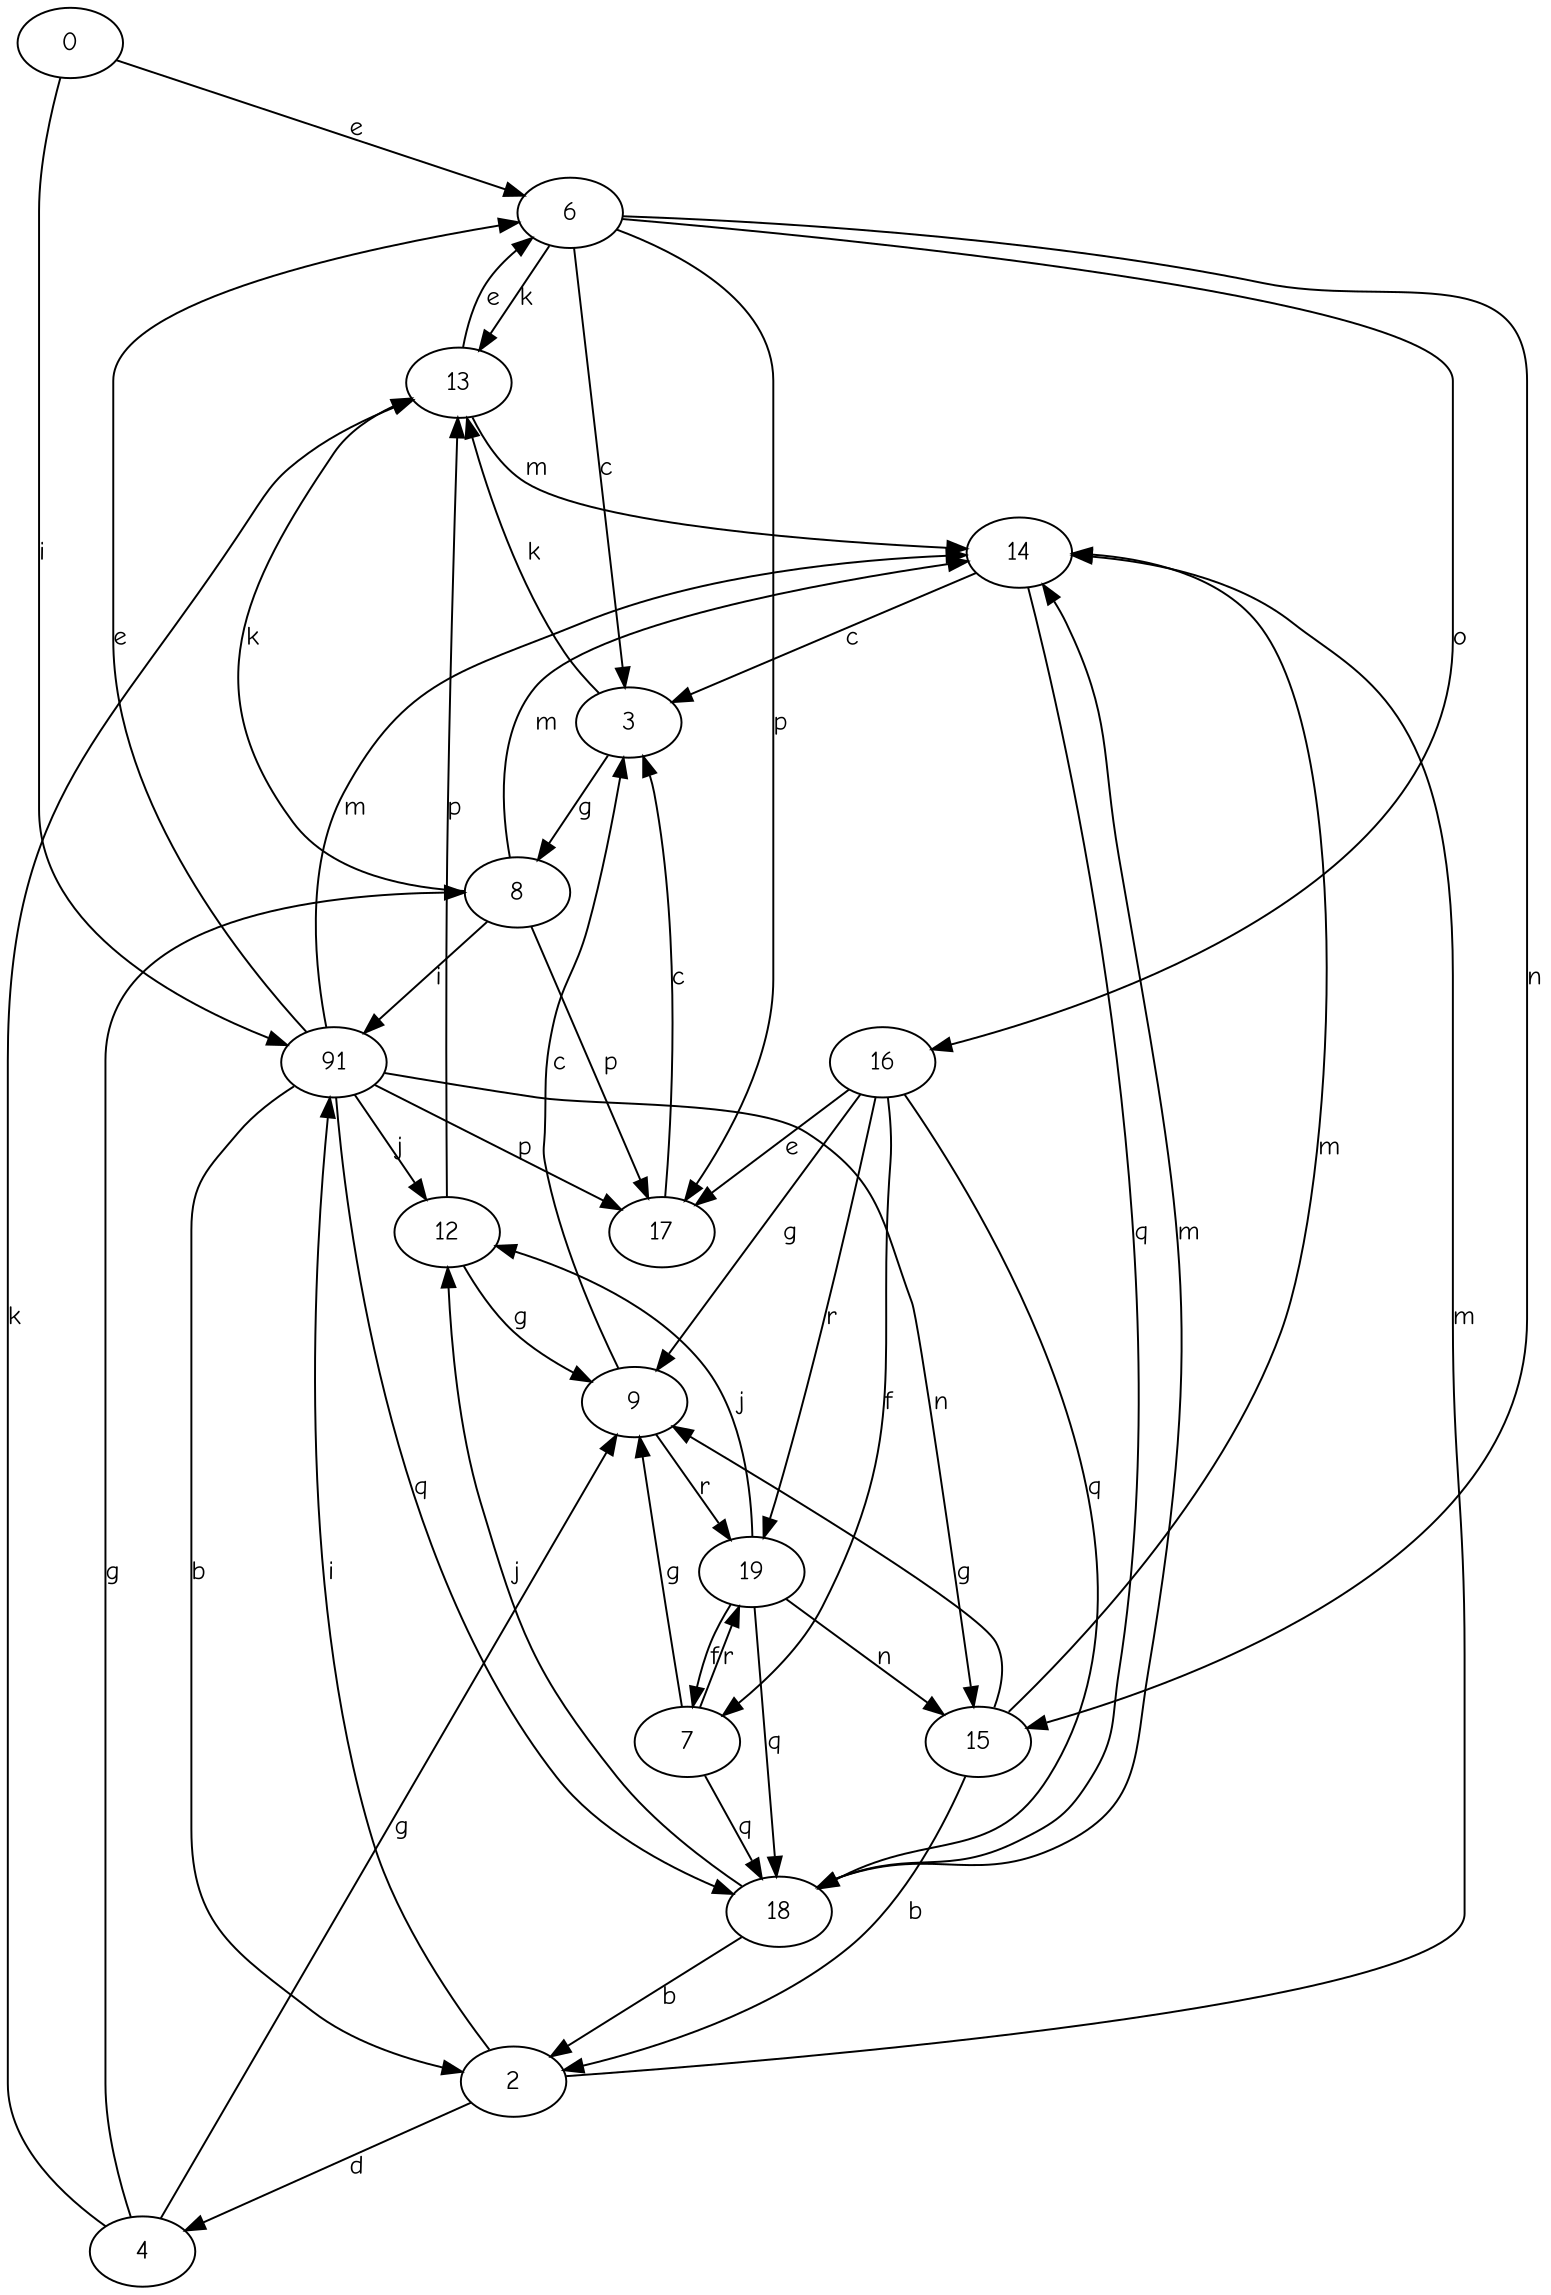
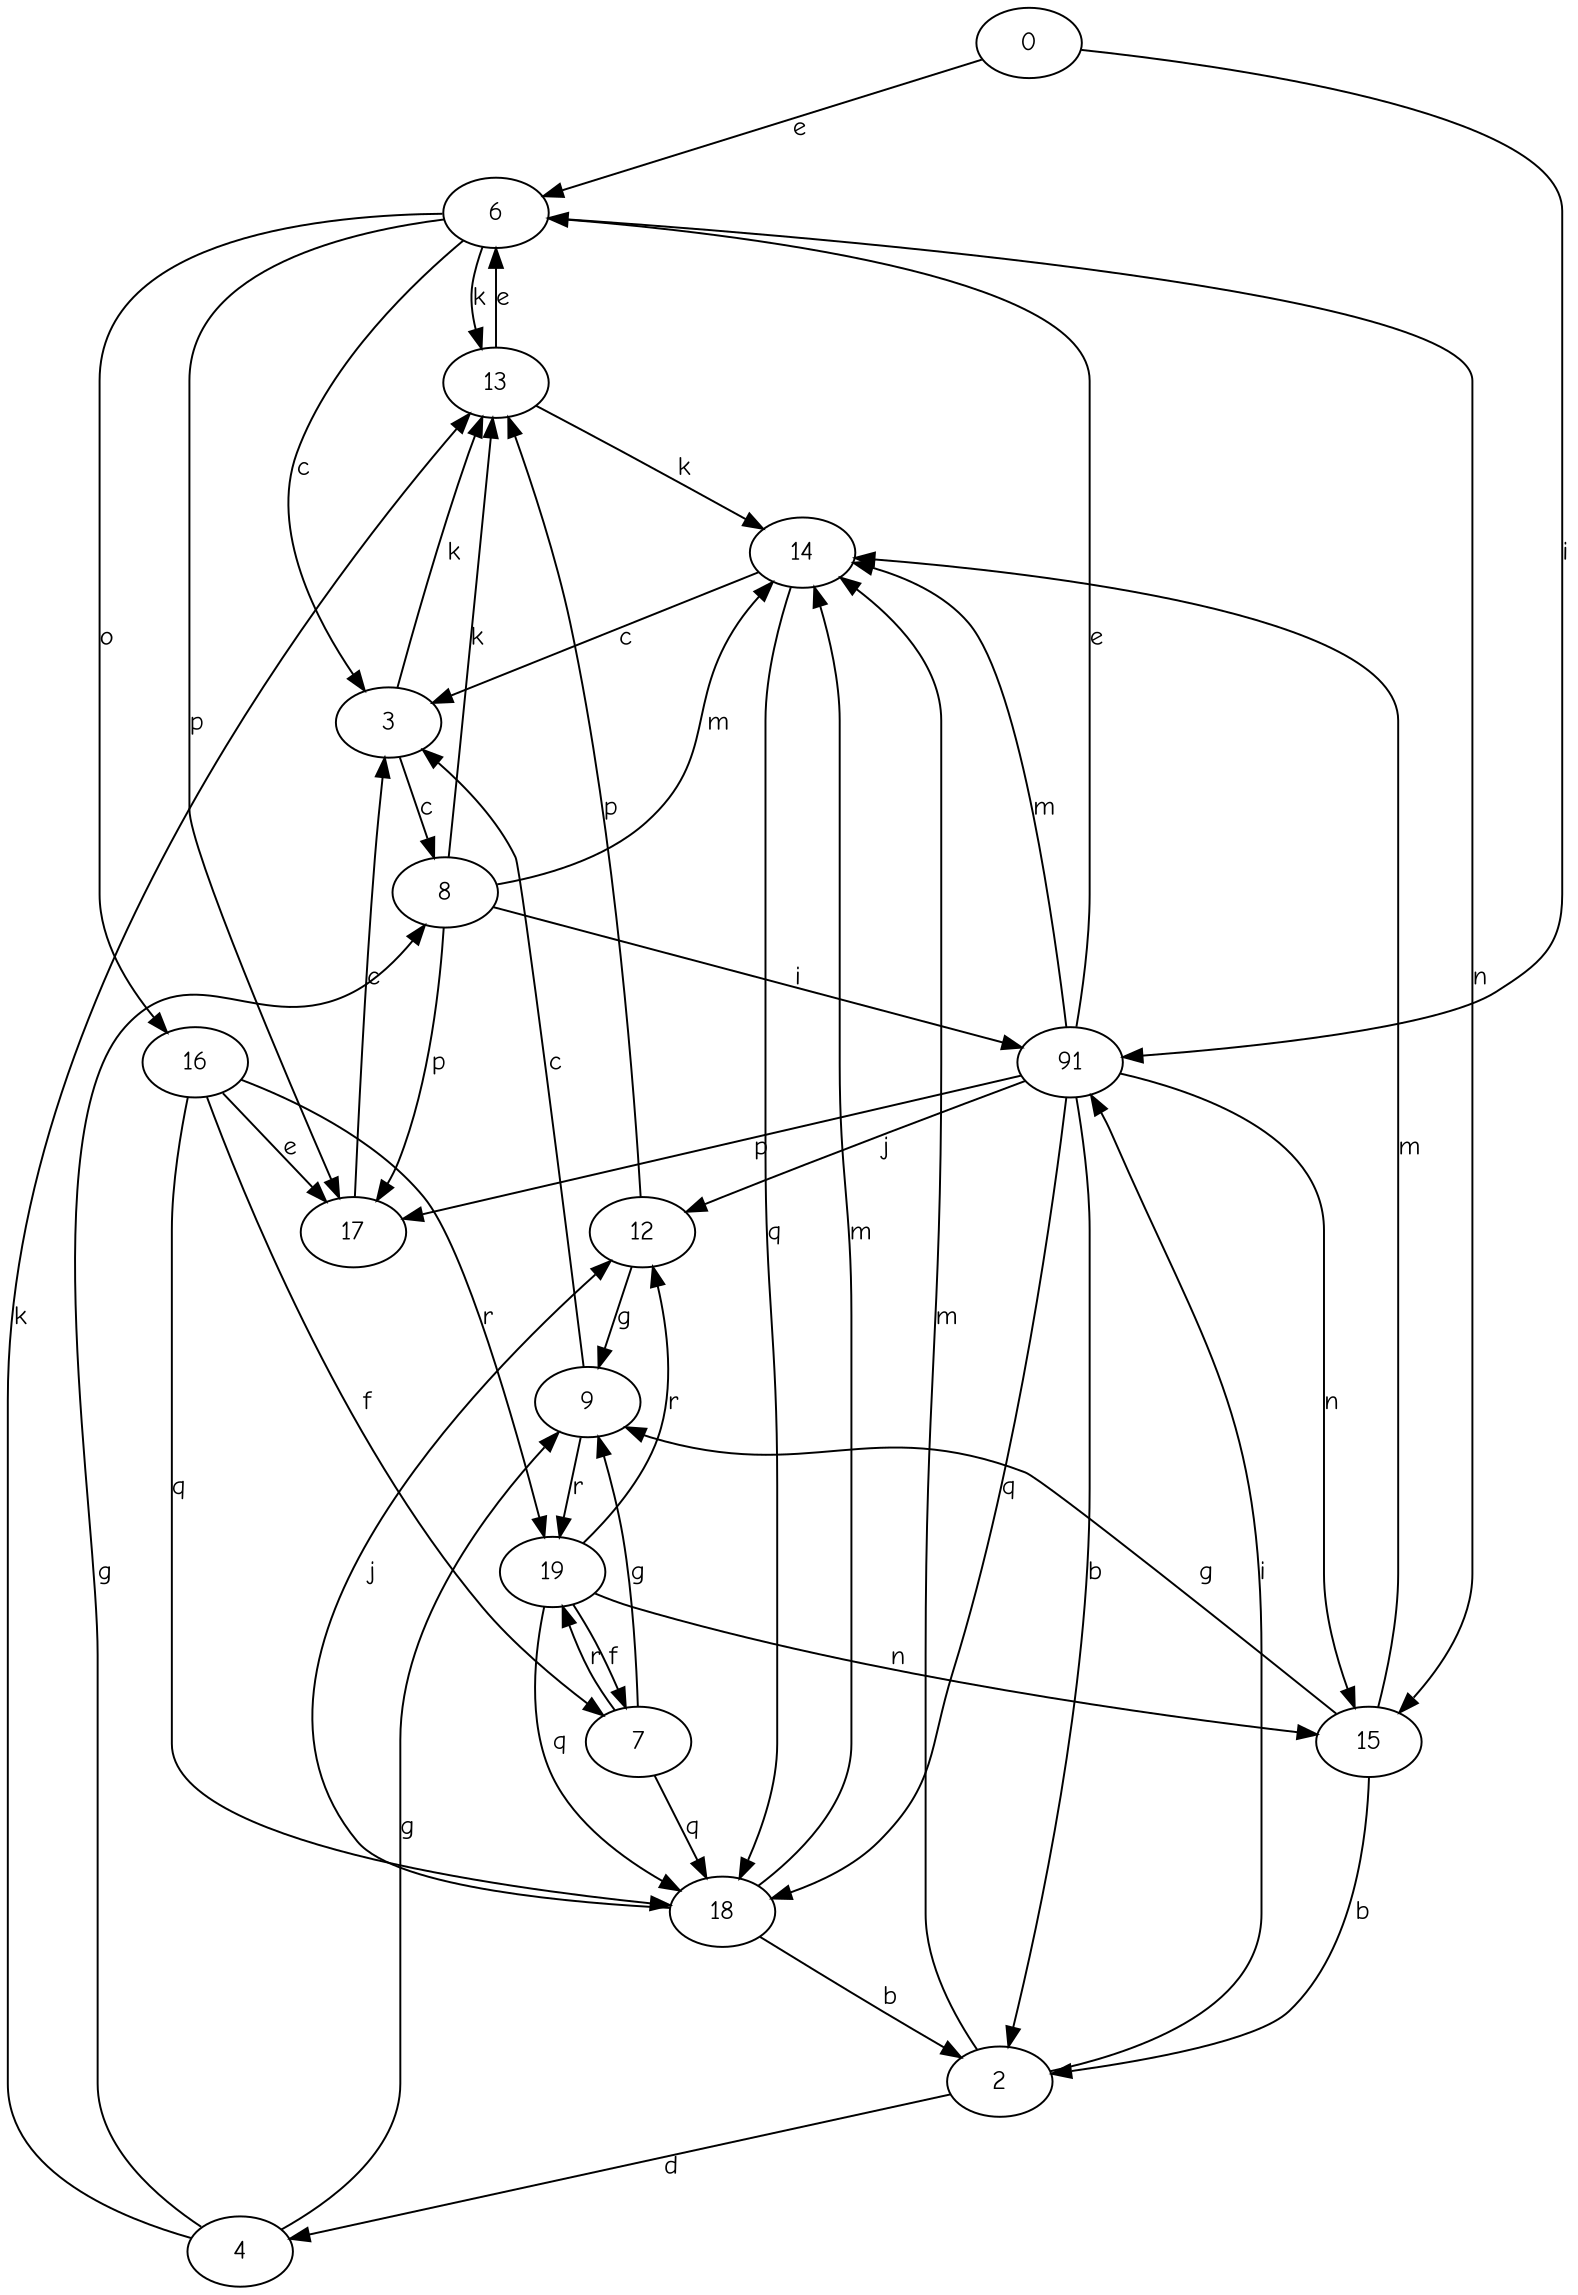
edge "13" -> "14": label "m" -> "k"
edge "3" -> "8": label "g" -> "c"
edge "16" -> "9": removed, label "g"
edge "19" -> "12": label "j" -> "r"
